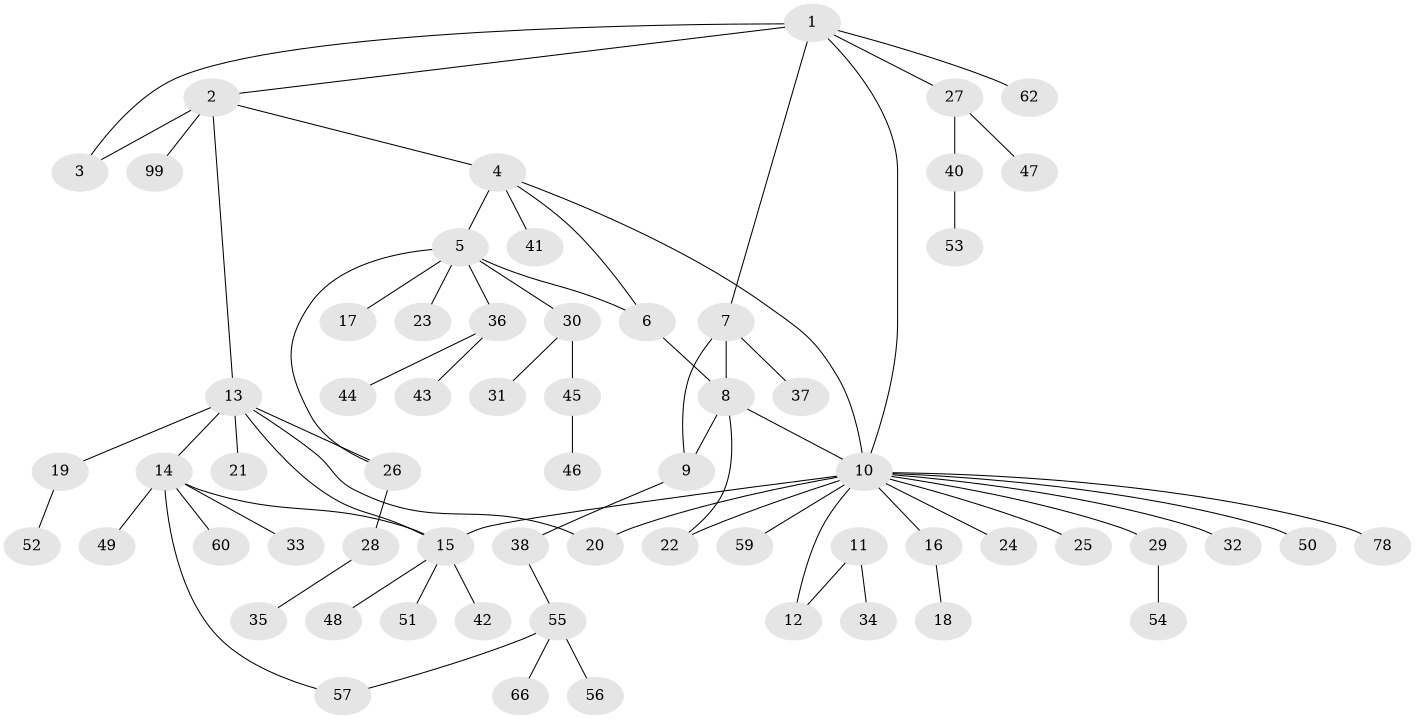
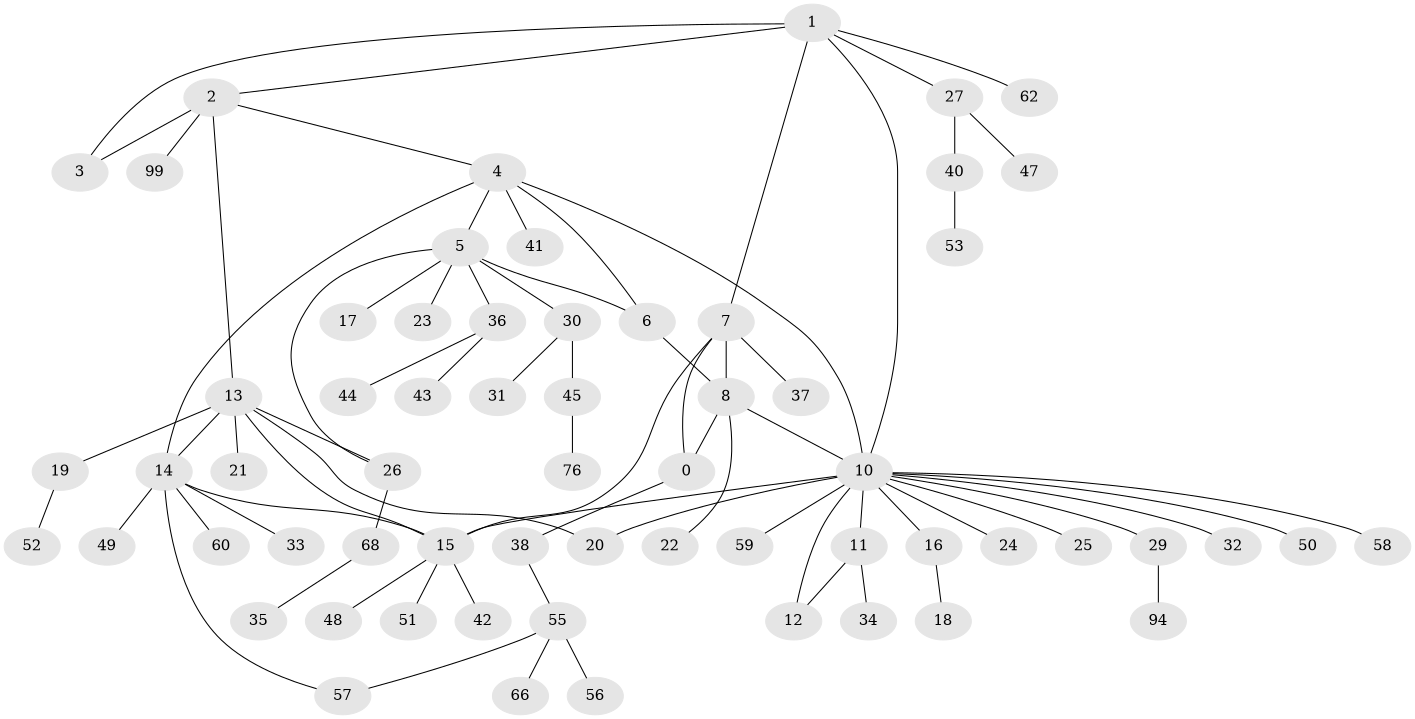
edge "4" -- "14": added
node "46": label "46" -> "76"
node "9": label "9" -> "0"
edge "7" -- "15": added
edge "10" -- "22": now "10" -- "11"
node "28": label "28" -> "68"
node "78": label "78" -> "58"
node "54": label "54" -> "94"
